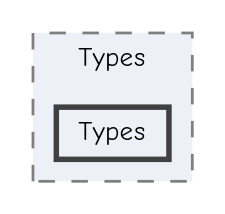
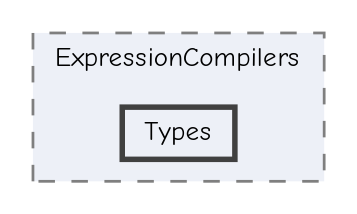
cluster "Types": label "Types" -> "ExpressionCompilers"
